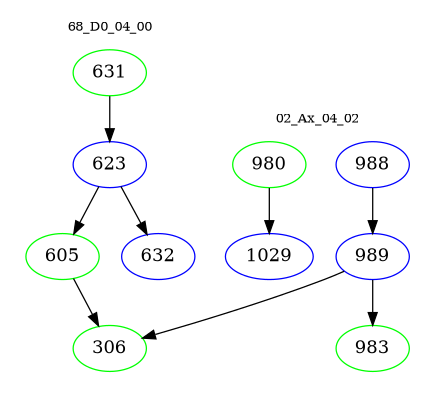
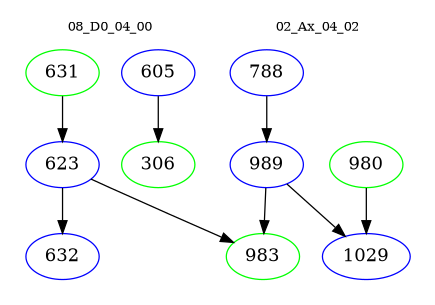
cluster "68_D0_04_00": label "68_D0_04_00" -> "08_D0_04_00"
node "988": label "988" -> "788"
edge "623" -> "605": now "623" -> "983"
node "605": color green -> blue
edge "989" -> "306": now "989" -> "1029"
